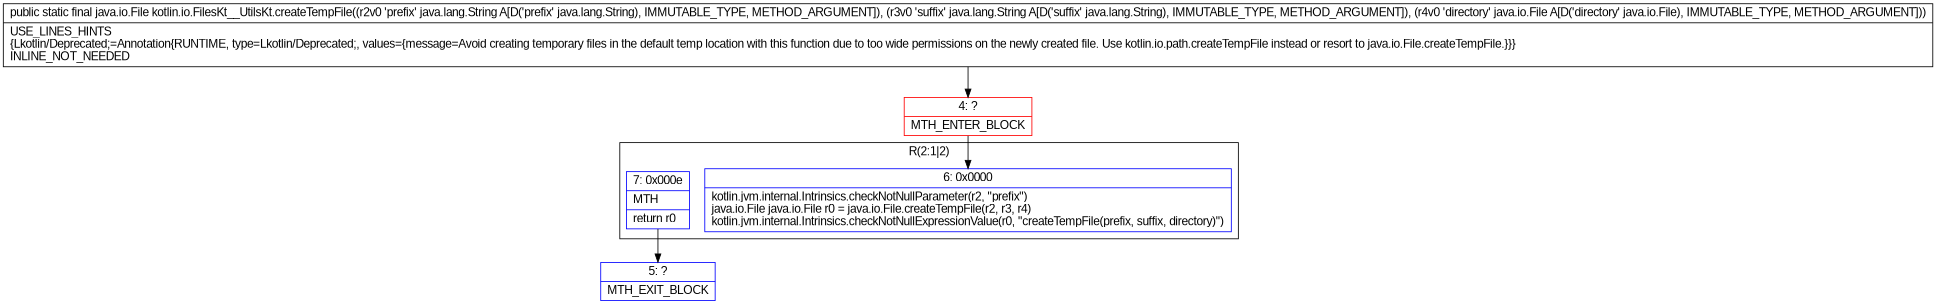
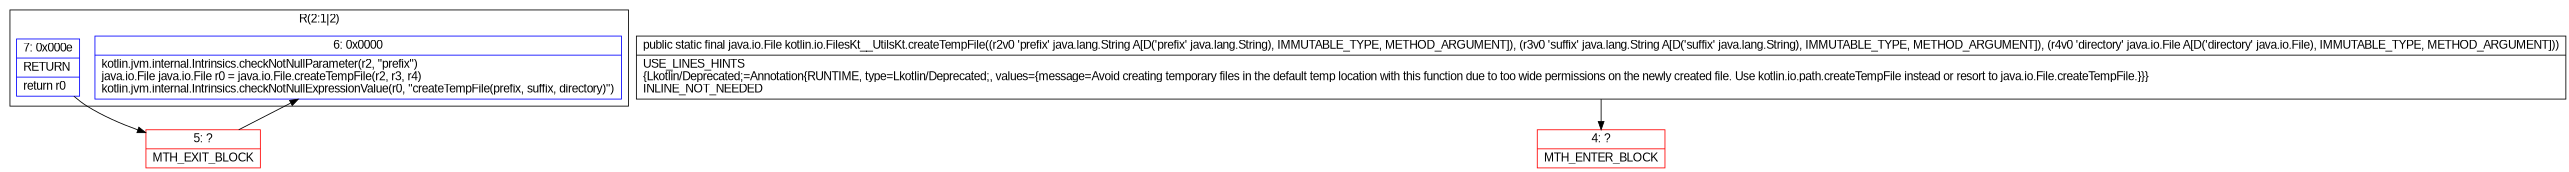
edge "4: ?" -> "6: 0x0000": now "5: ?" -> "6: 0x0000"
node "7: 0x000e": text "MTH" -> "RETURN"
node "5: ?": color blue -> red
